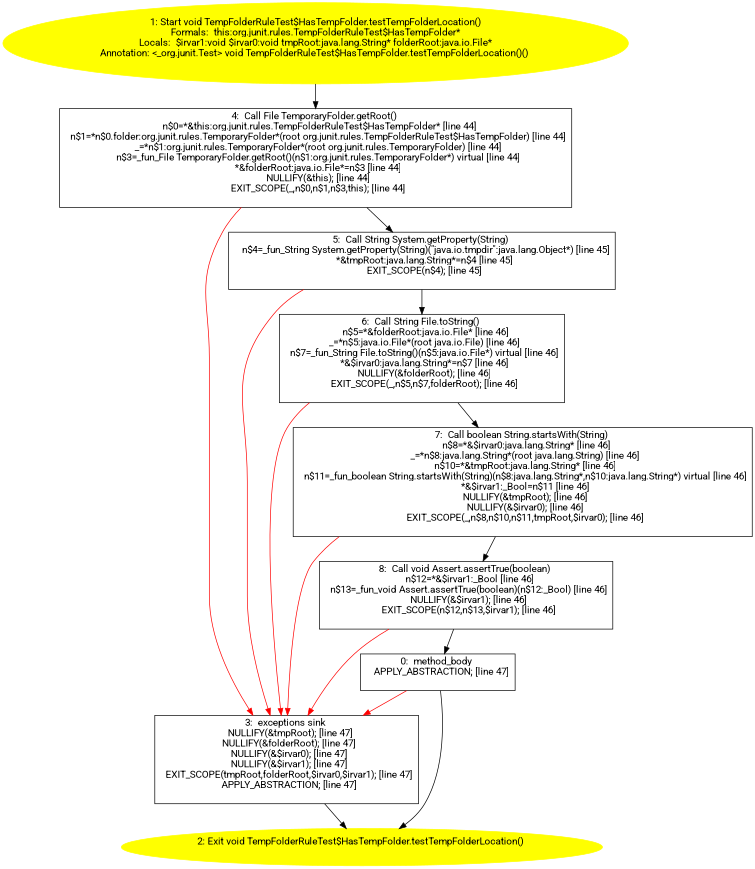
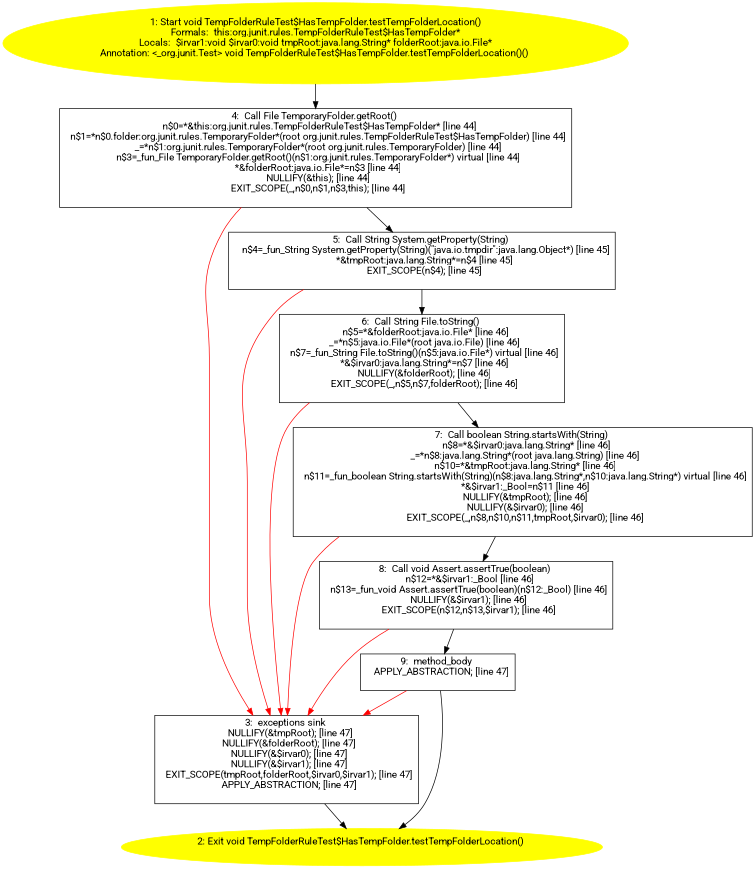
node "0:  method_body APPLY_ABSTRACTION; [line 47]": label "0:  method_body APPLY_ABSTRACTION; [line 47]" -> "9:  method_body APPLY_ABSTRACTION; [line 47]"
